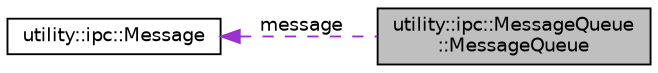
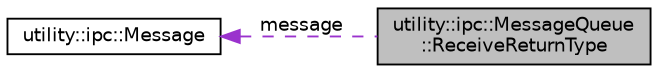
node "utility::ipc::MessageQueue ::MessageQueue": label "utility::ipc::MessageQueue ::MessageQueue" -> "utility::ipc::MessageQueue ::ReceiveReturnType"
